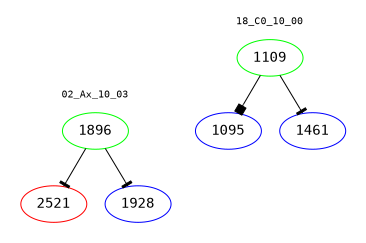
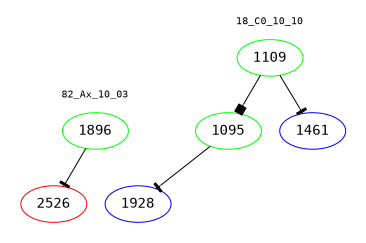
cluster "18_C0_10_00": label "18_C0_10_00" -> "18_C0_10_10"
cluster "02_Ax_10_03": label "02_Ax_10_03" -> "82_Ax_10_03"
node "1095": color blue -> green
edge "1896" -> "1928": now "1095" -> "1928"
node "2521": label "2521" -> "2526"
